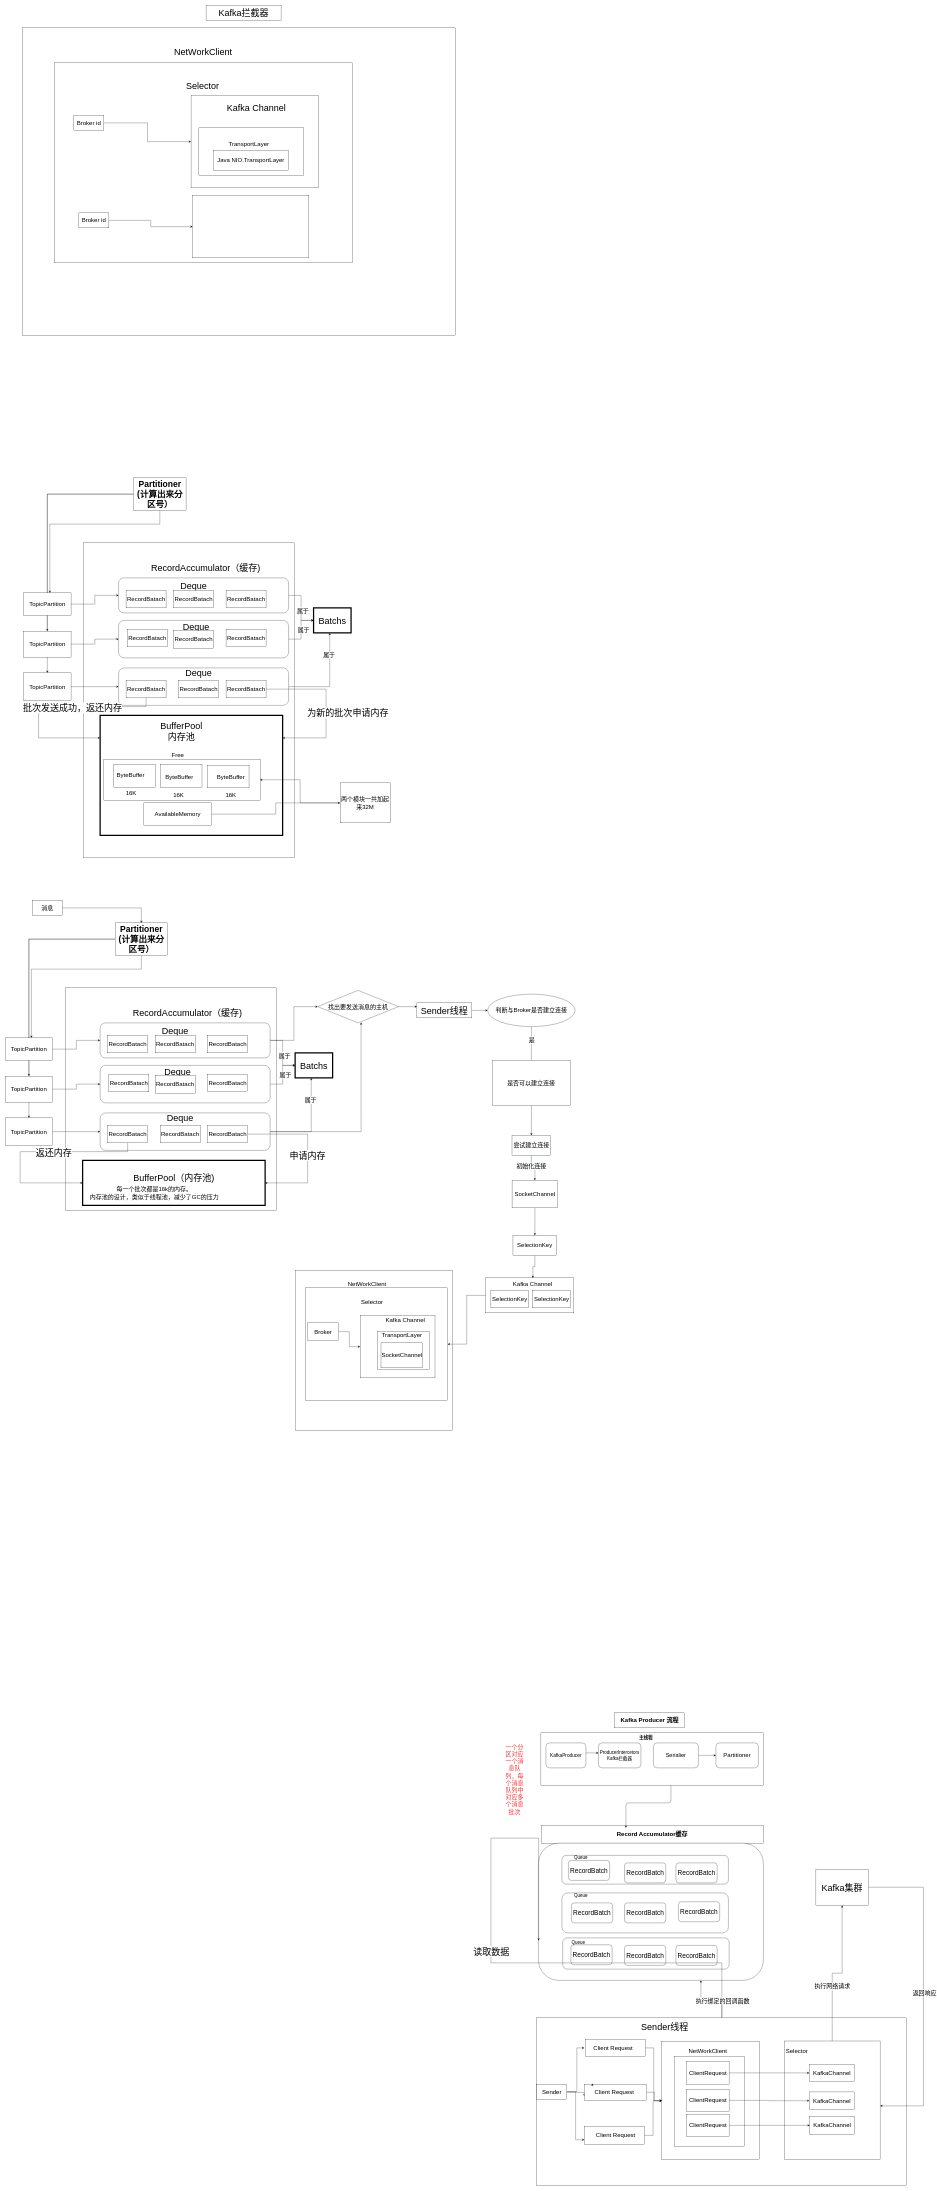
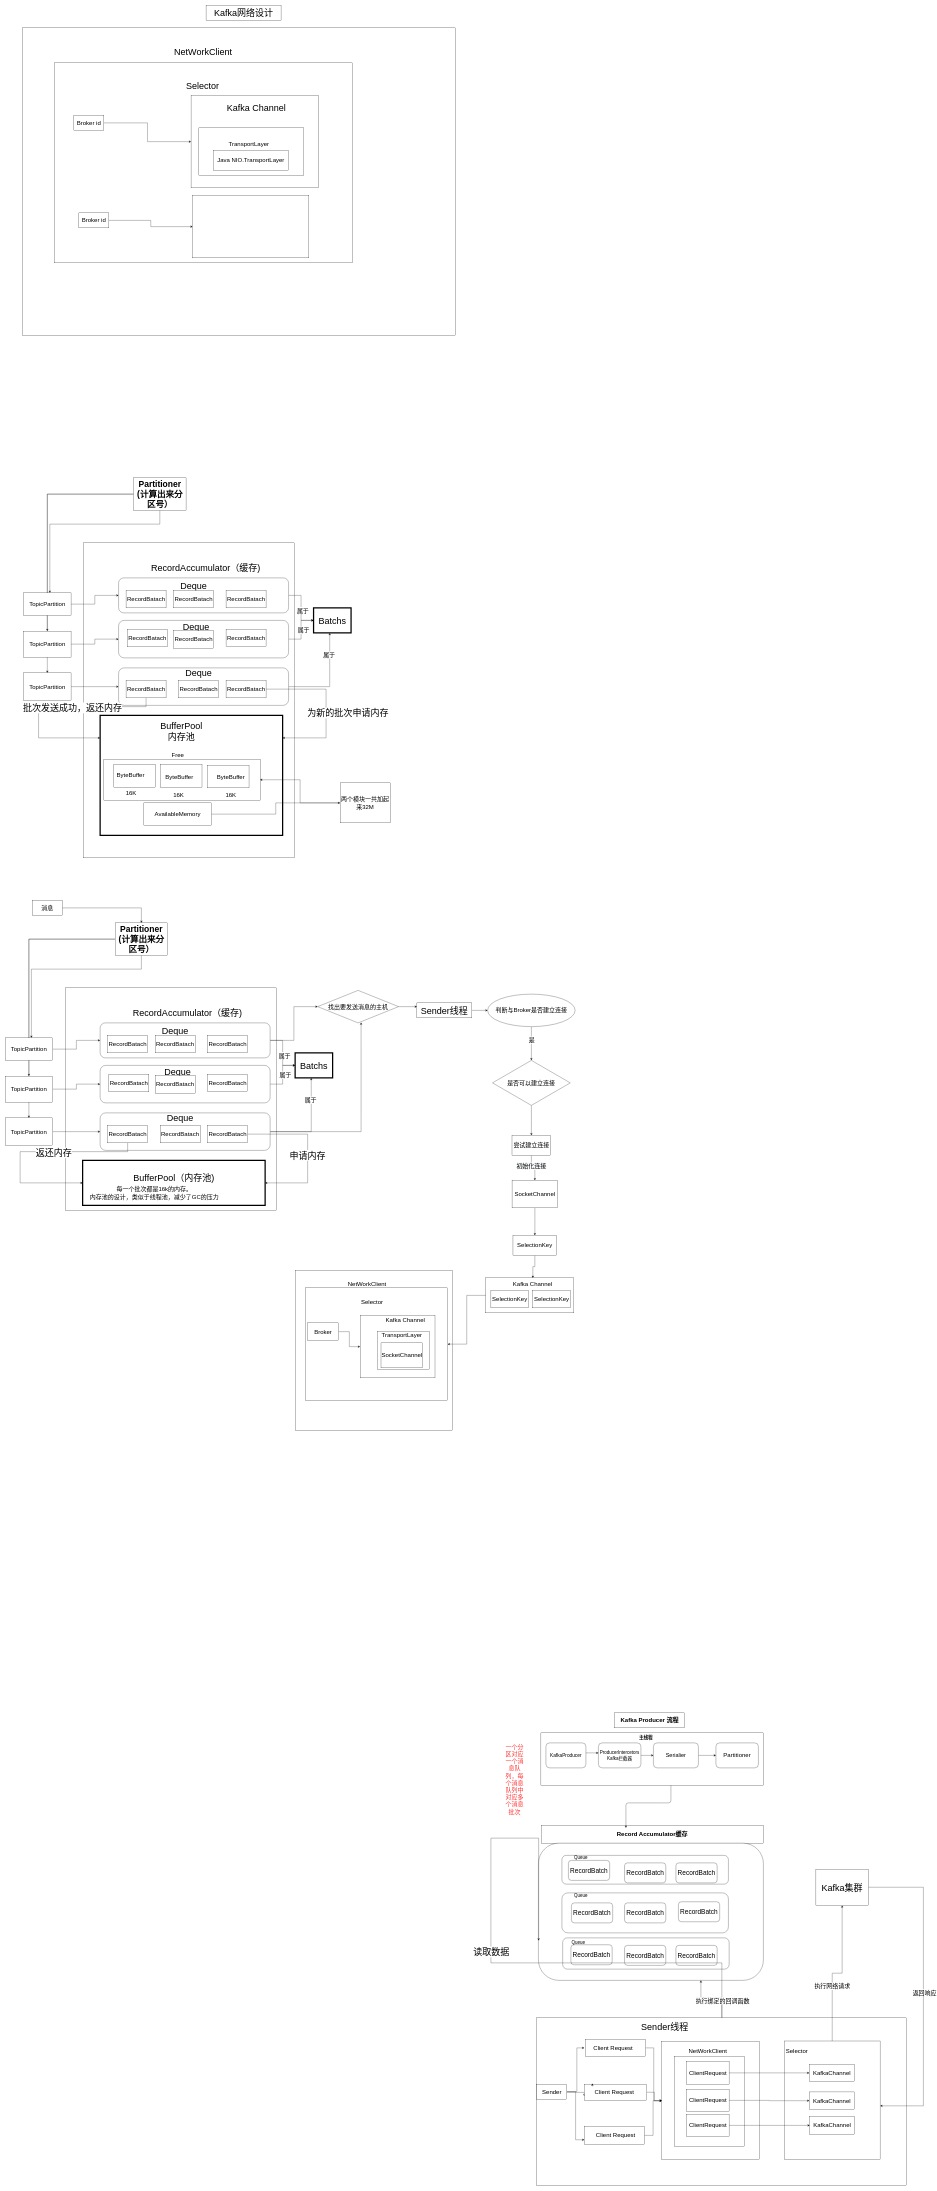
node "Kafka拦截器": label "Kafka拦截器" -> "Kafka网络设计"
edge "判断与Broker是否建立连接" -- "是否可以建立连接": arrowhead none -> classic
node "是否可以建立连接": shape rectangle -> diamond
edge "ProducerIntercetors Kafka拦截器" -> "Serialier": added
